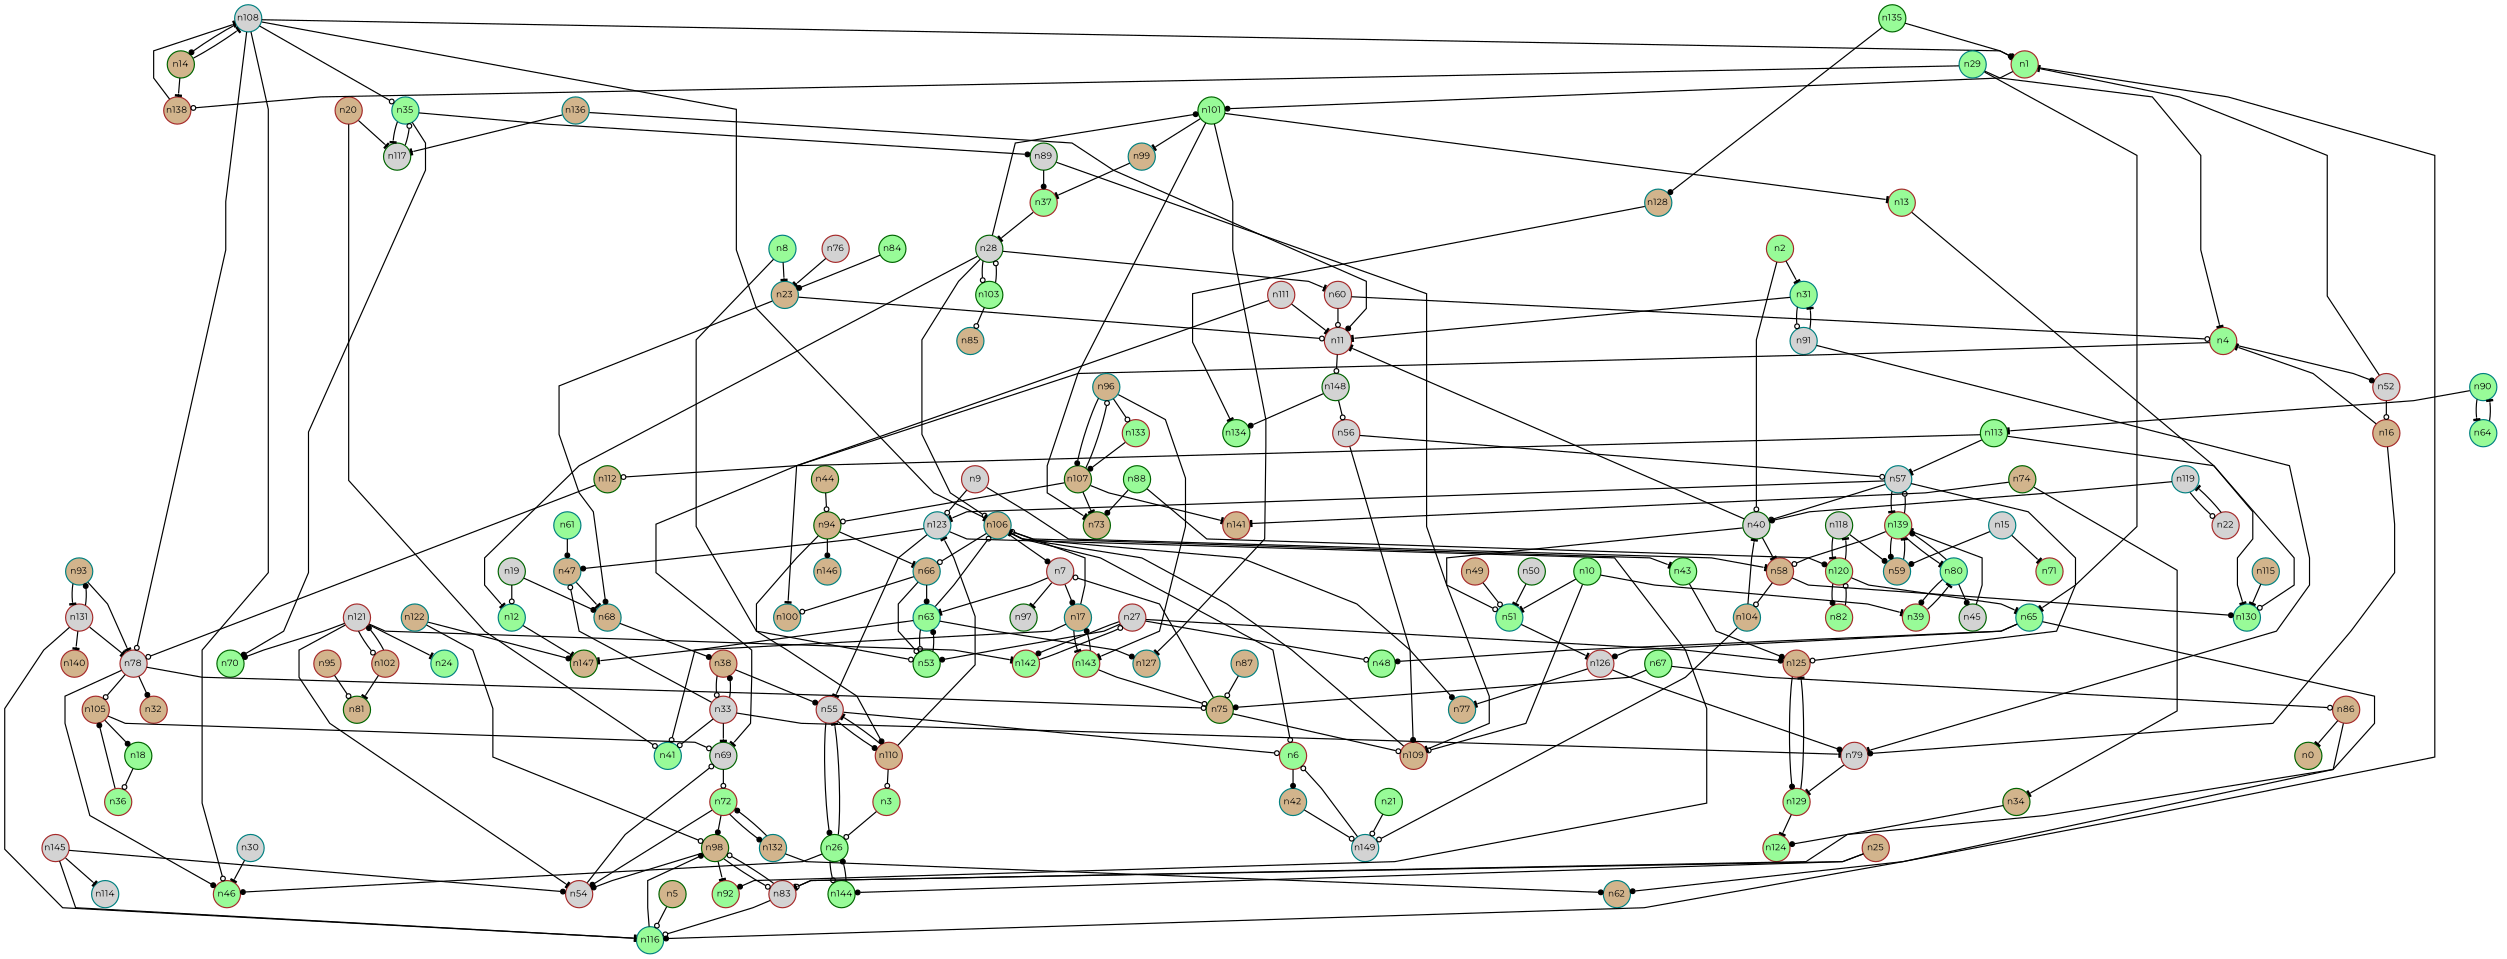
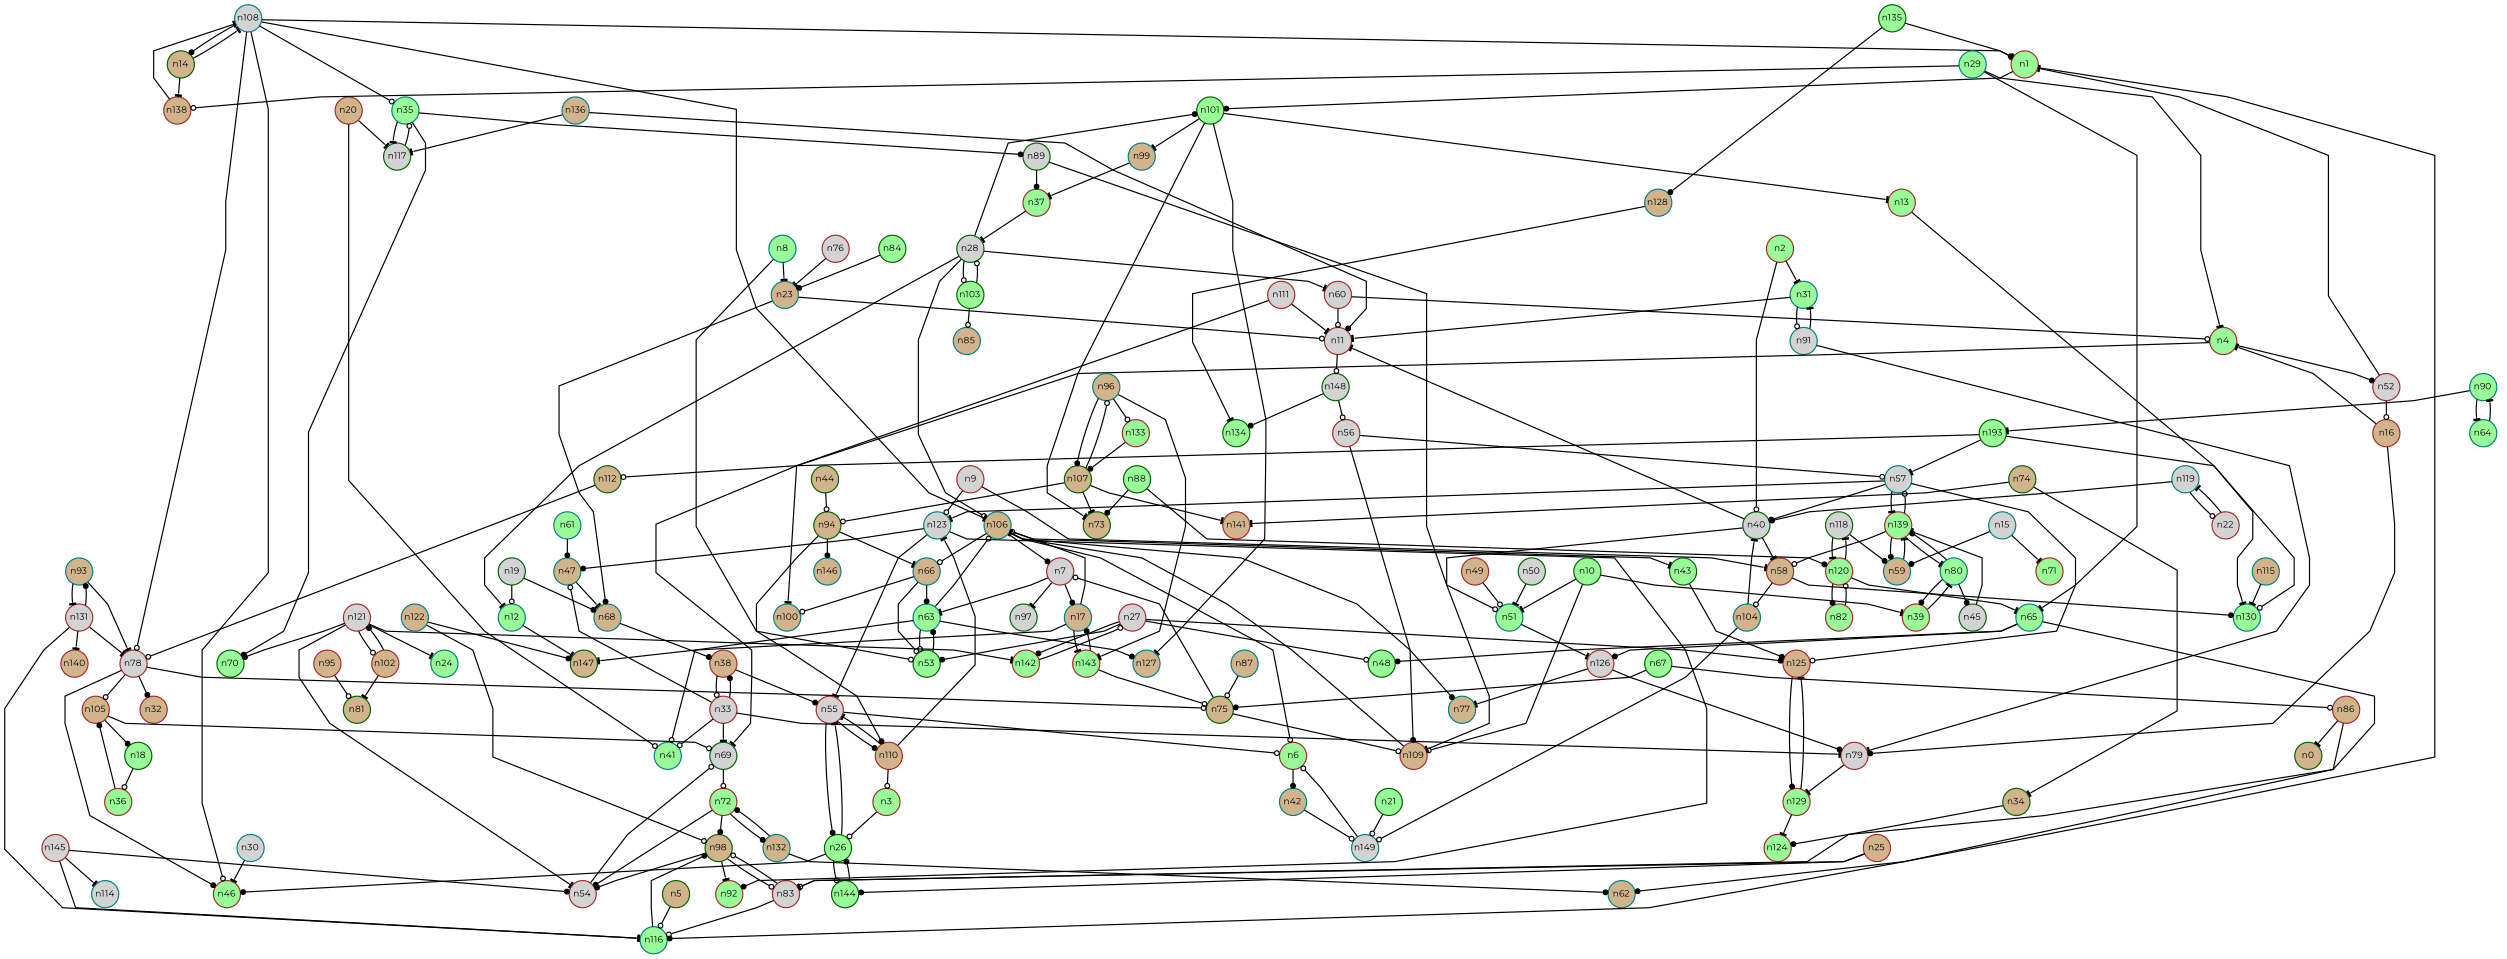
node "n113": label "n113" -> "n193"
